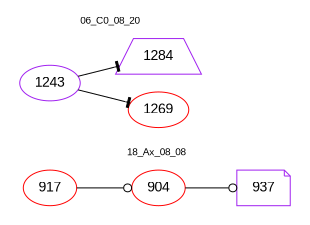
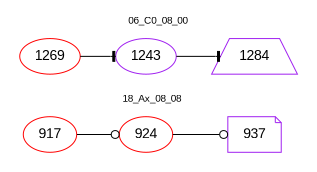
cluster "06_C0_08_20": label "06_C0_08_20" -> "06_C0_08_00"
edge "1243" -> "1269": reversed
node "904": label "904" -> "924"
